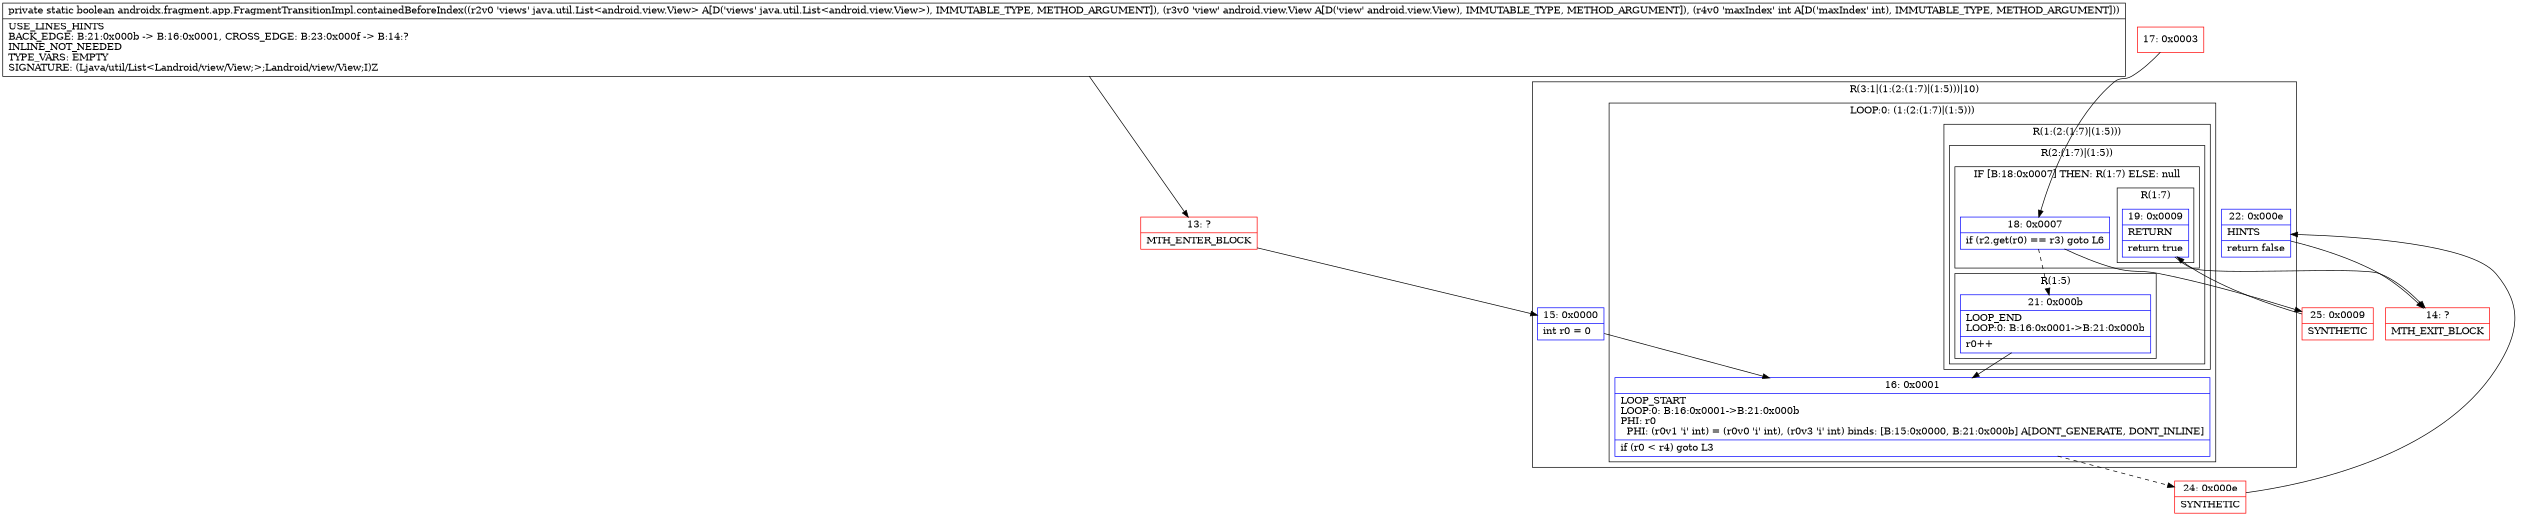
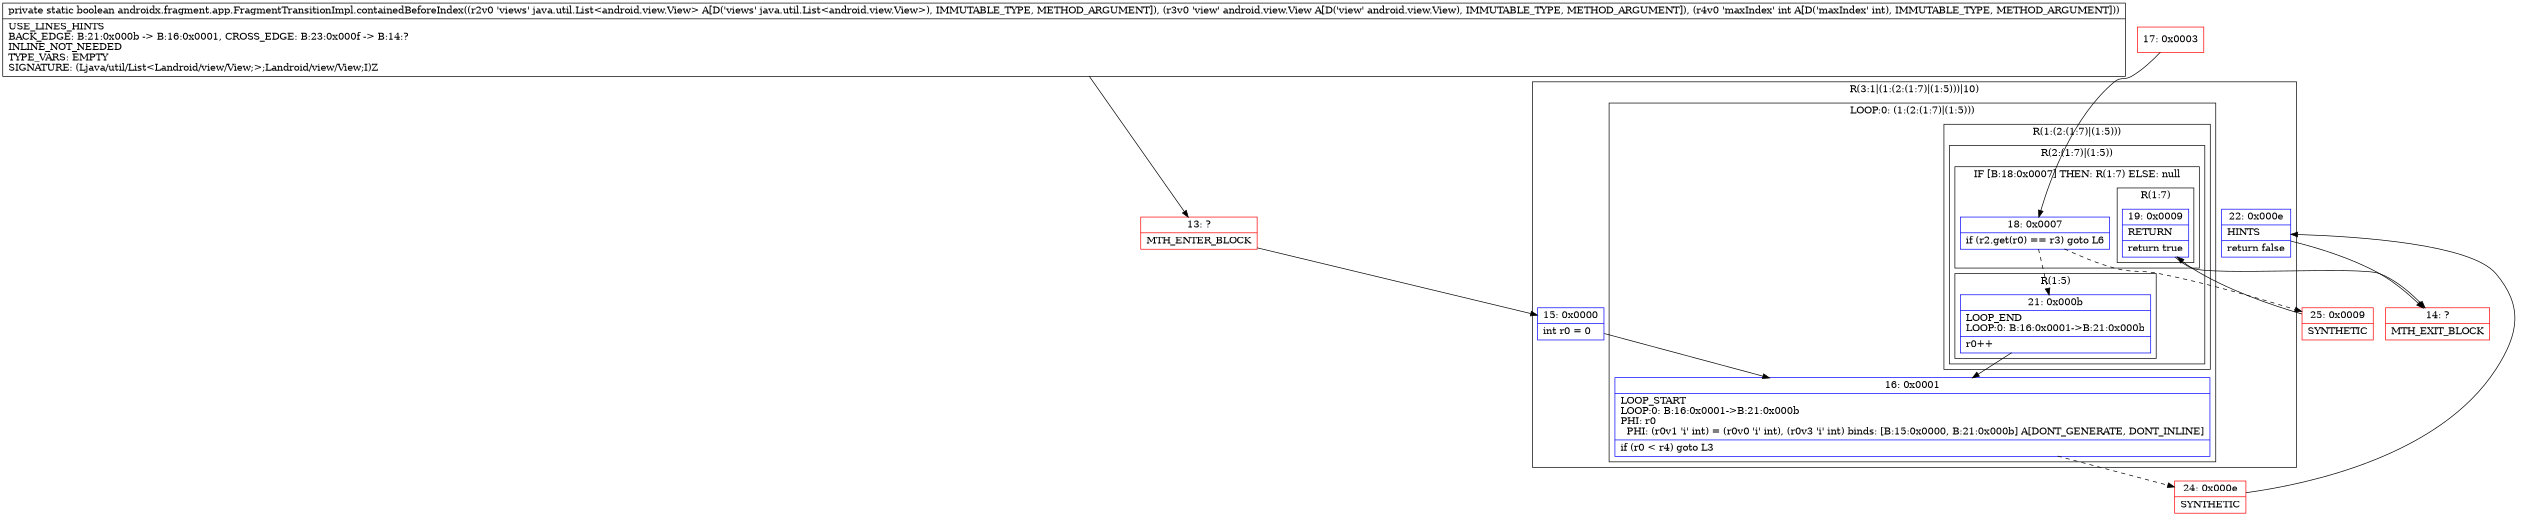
edge "18: 0x0007" -> "25: 0x0009": style solid -> dashed
